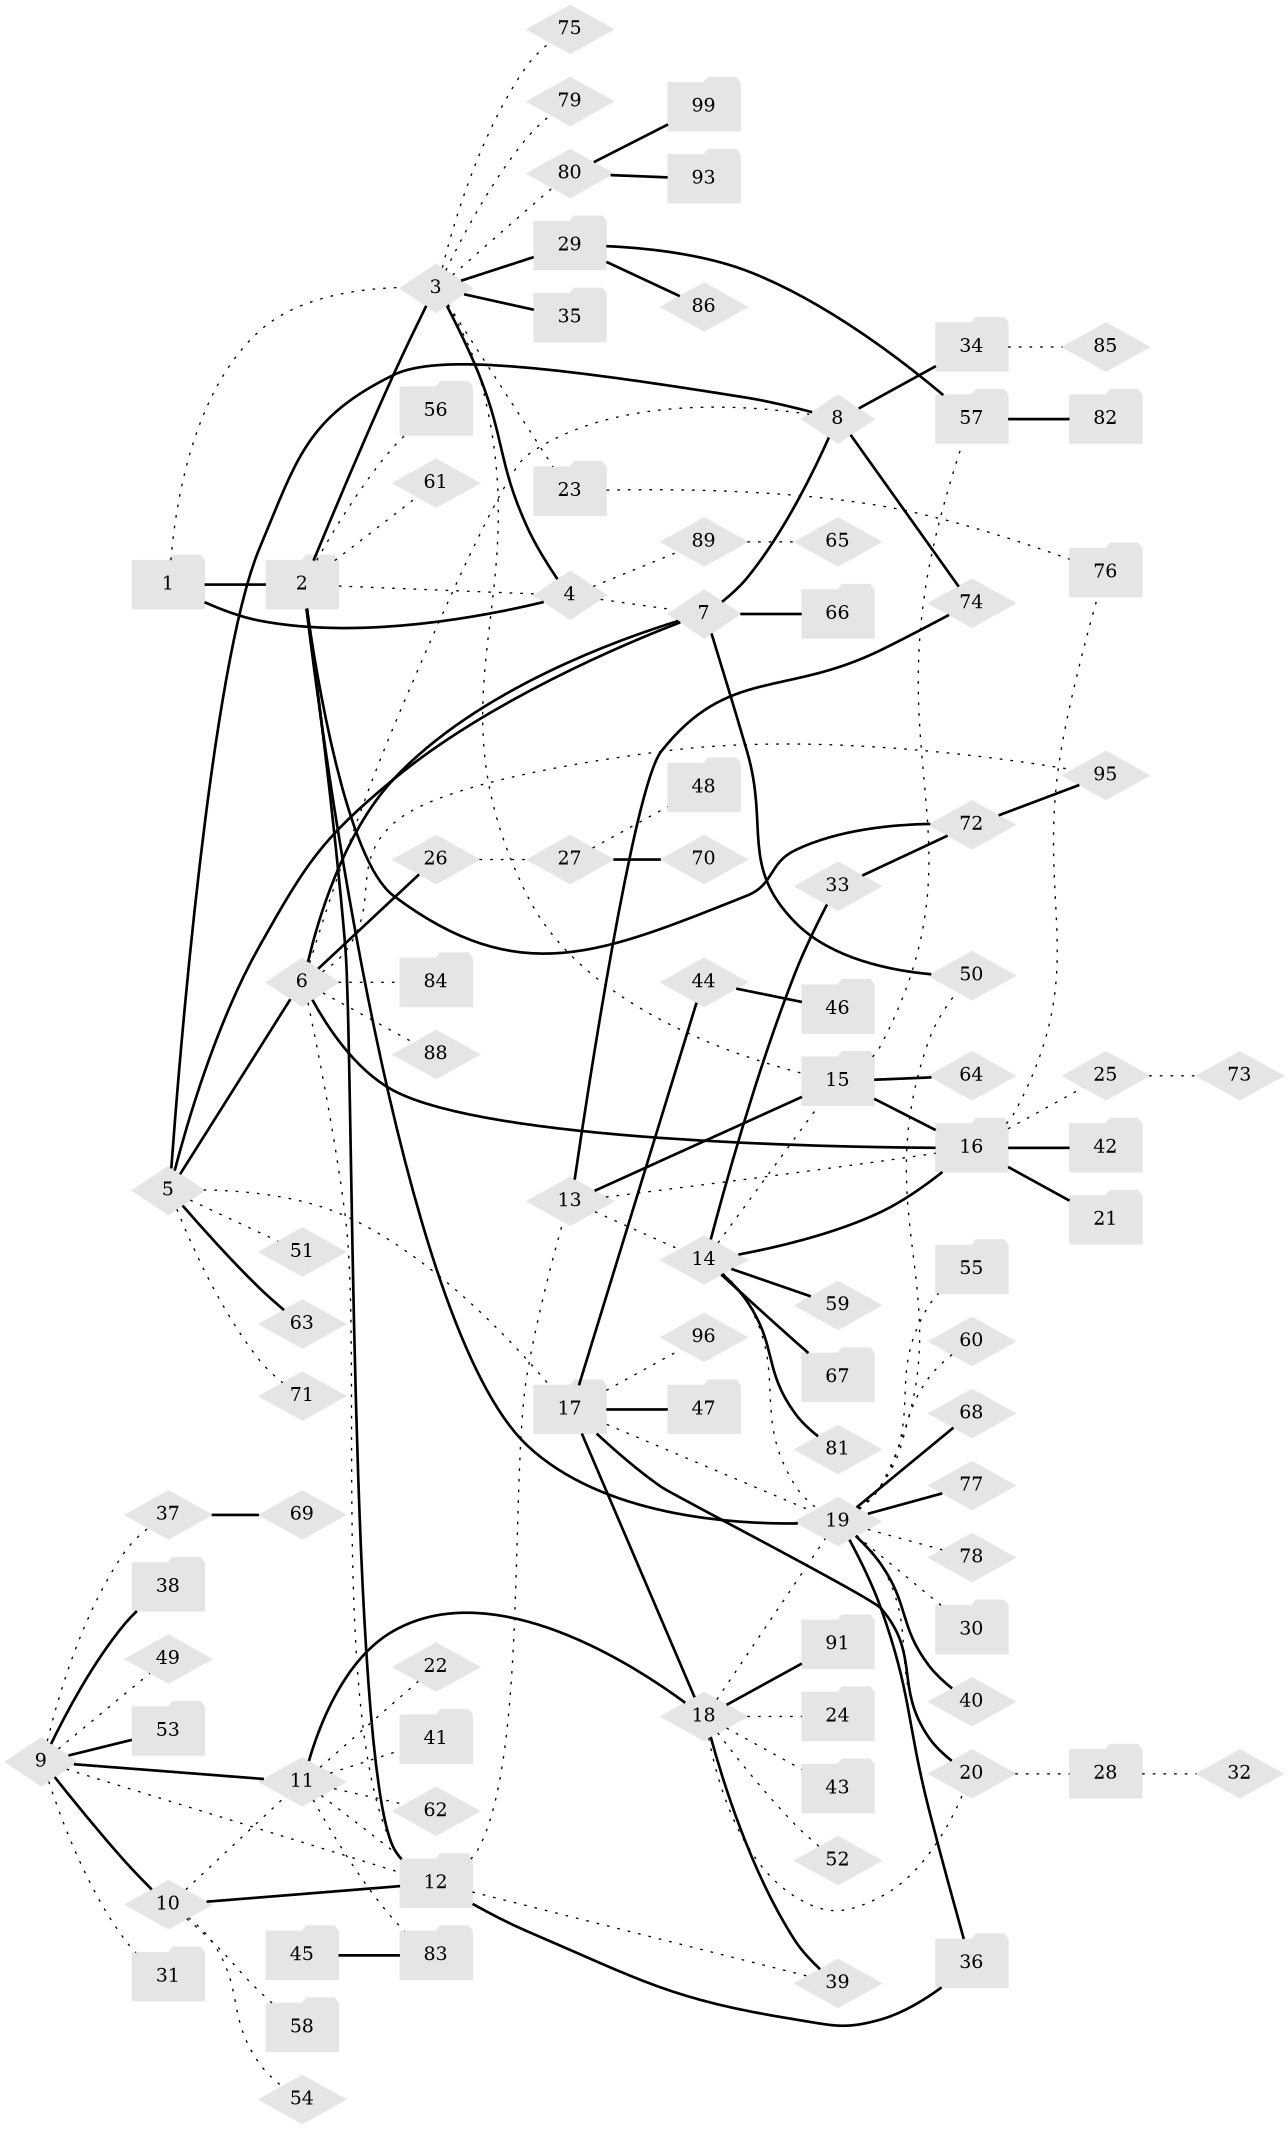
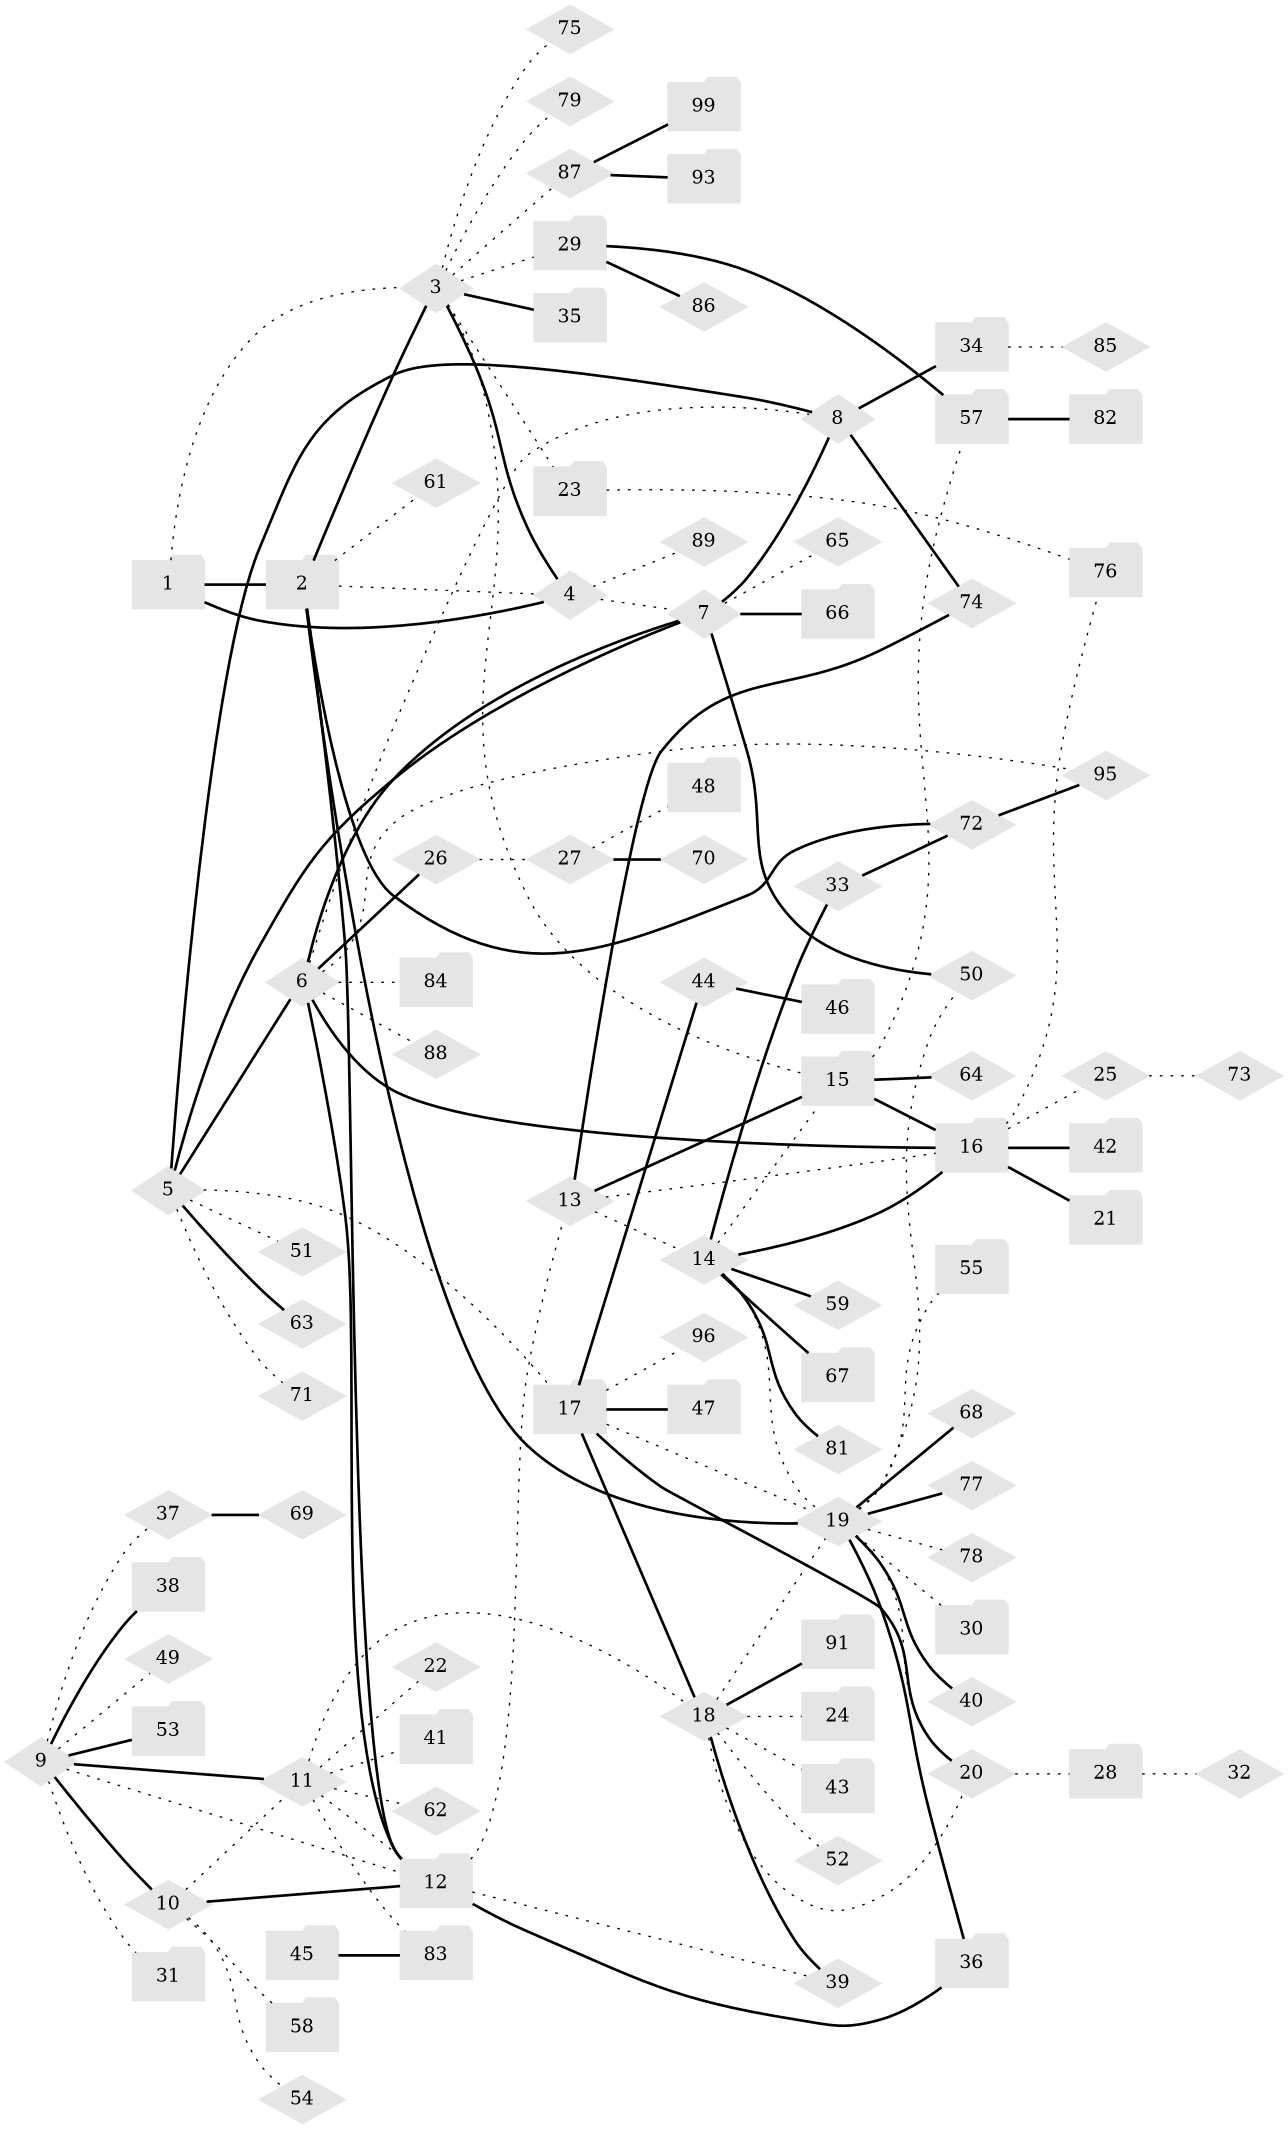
node "80": label "80" -> "87"
edge "29" -- "3": style bold -> dotted
node "56": removed
edge "89" -- "65": now "7" -- "65"
node "60": removed
edge "6" -- "12": style dotted -> bold
edge "18" -- "11": style bold -> dotted
